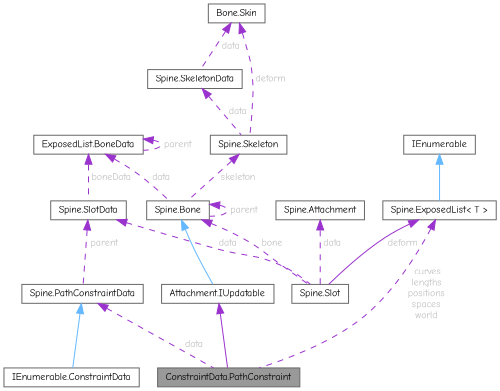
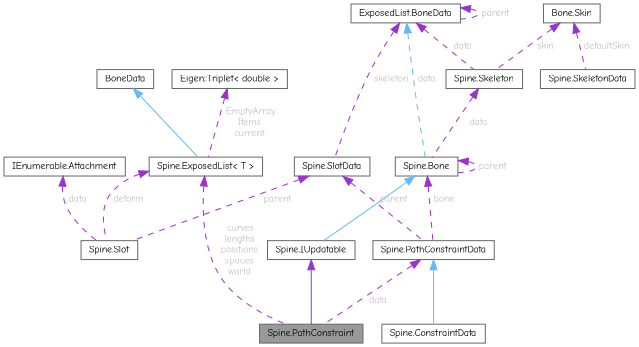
edge "Spine.SkeletonData" -> "Bone.Skin": label " data" -> " defaultSkin"
node "Eigen::Triplet< double >": added
edge "Spine.Skeleton" -> "Bone.Skin": label " deform" -> " skin"
edge "Spine.Skeleton" -> "Spine.SkeletonData": now "Spine.Skeleton" -> "ExposedList.BoneData"
node "IEnumerable": label "IEnumerable" -> "BoneData"
edge "Spine.SlotData" -> "ExposedList.BoneData": label " boneData" -> " skeleton"
edge "Spine.Bone" -> "ExposedList.BoneData": color darkorchid3 -> steelblue1
edge "Spine.Bone" -> "Spine.Skeleton": label " skeleton" -> " data"
node "Spine.Attachment": label "Spine.Attachment" -> "IEnumerable.Attachment"
edge "Spine.Slot" -> "Spine.SlotData": label " data" -> " parent"
edge "Spine.Slot" -> "Spine.Bone": now "Spine.PathConstraintData" -> "Spine.Bone"
edge "Spine.Slot" -> "Spine.ExposedList< T >": style solid -> dashed
node "Attachment.IUpdatable": label "Attachment.IUpdatable" -> "Spine.IUpdatable"
node "IEnumerable.ConstraintData": label "IEnumerable.ConstraintData" -> "Spine.ConstraintData"
node "ConstraintData.PathConstraint": label "ConstraintData.PathConstraint" -> "Spine.PathConstraint"
